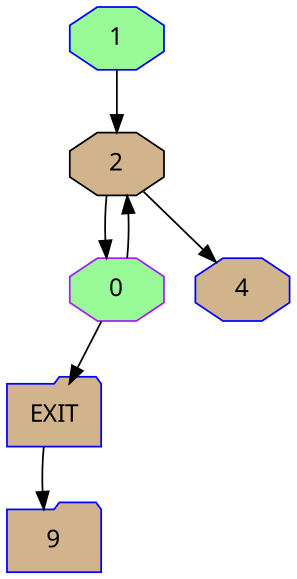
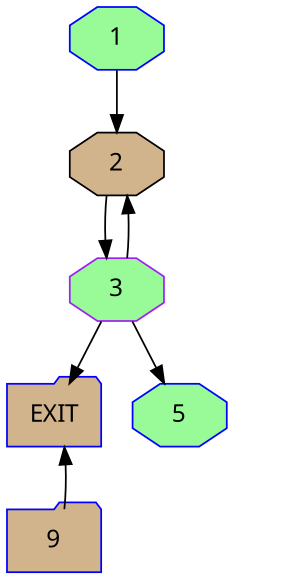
node "0": label "0" -> "3"
node "4": removed
node "5": added
edge "EXIT" -> "9": reversed
